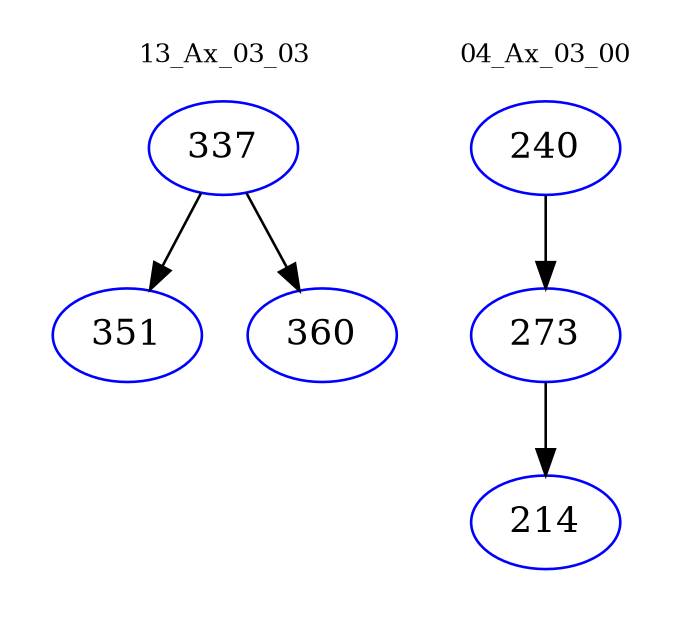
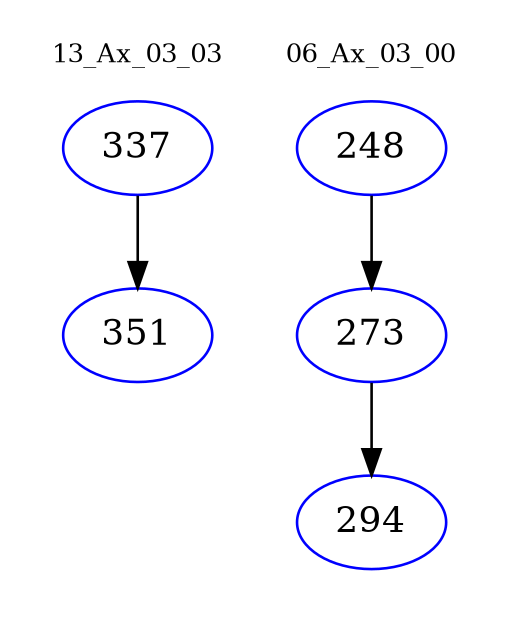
cluster "04_Ax_03_00": label "04_Ax_03_00" -> "06_Ax_03_00"
node "240": label "240" -> "248"
node "360": removed
node "214": label "214" -> "294"
